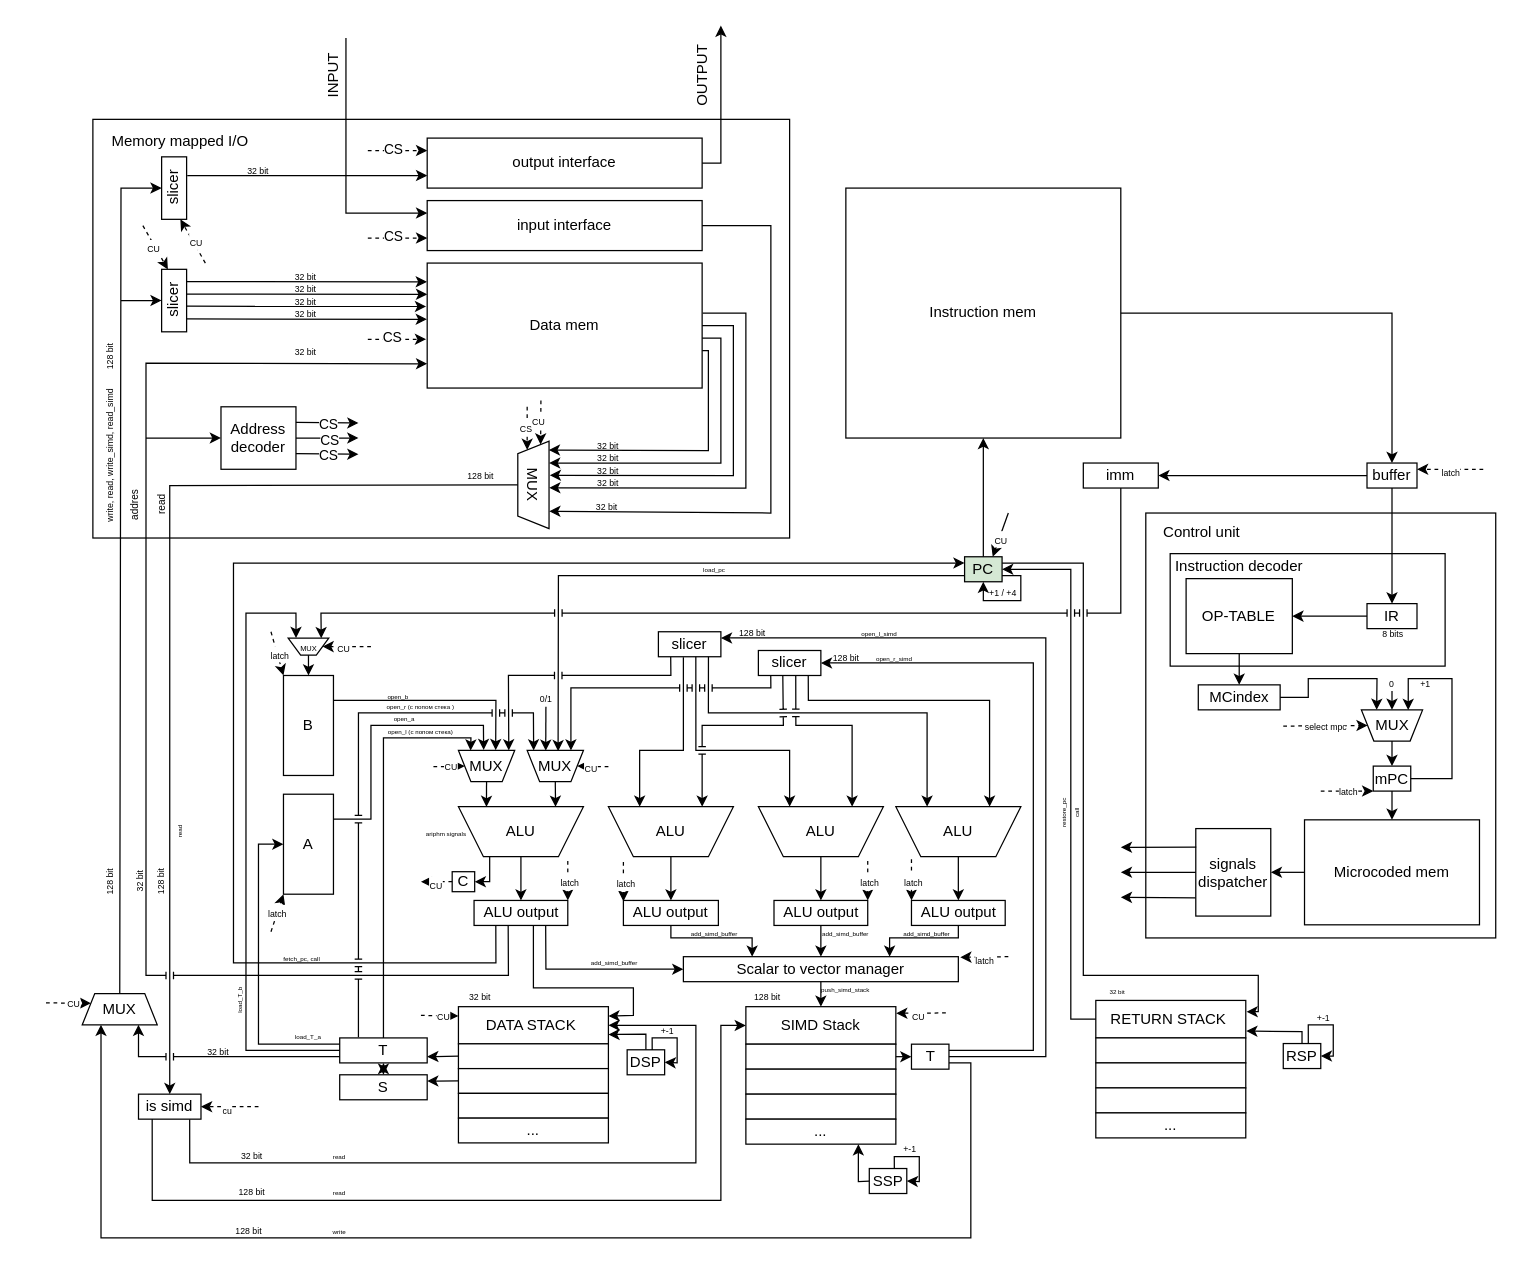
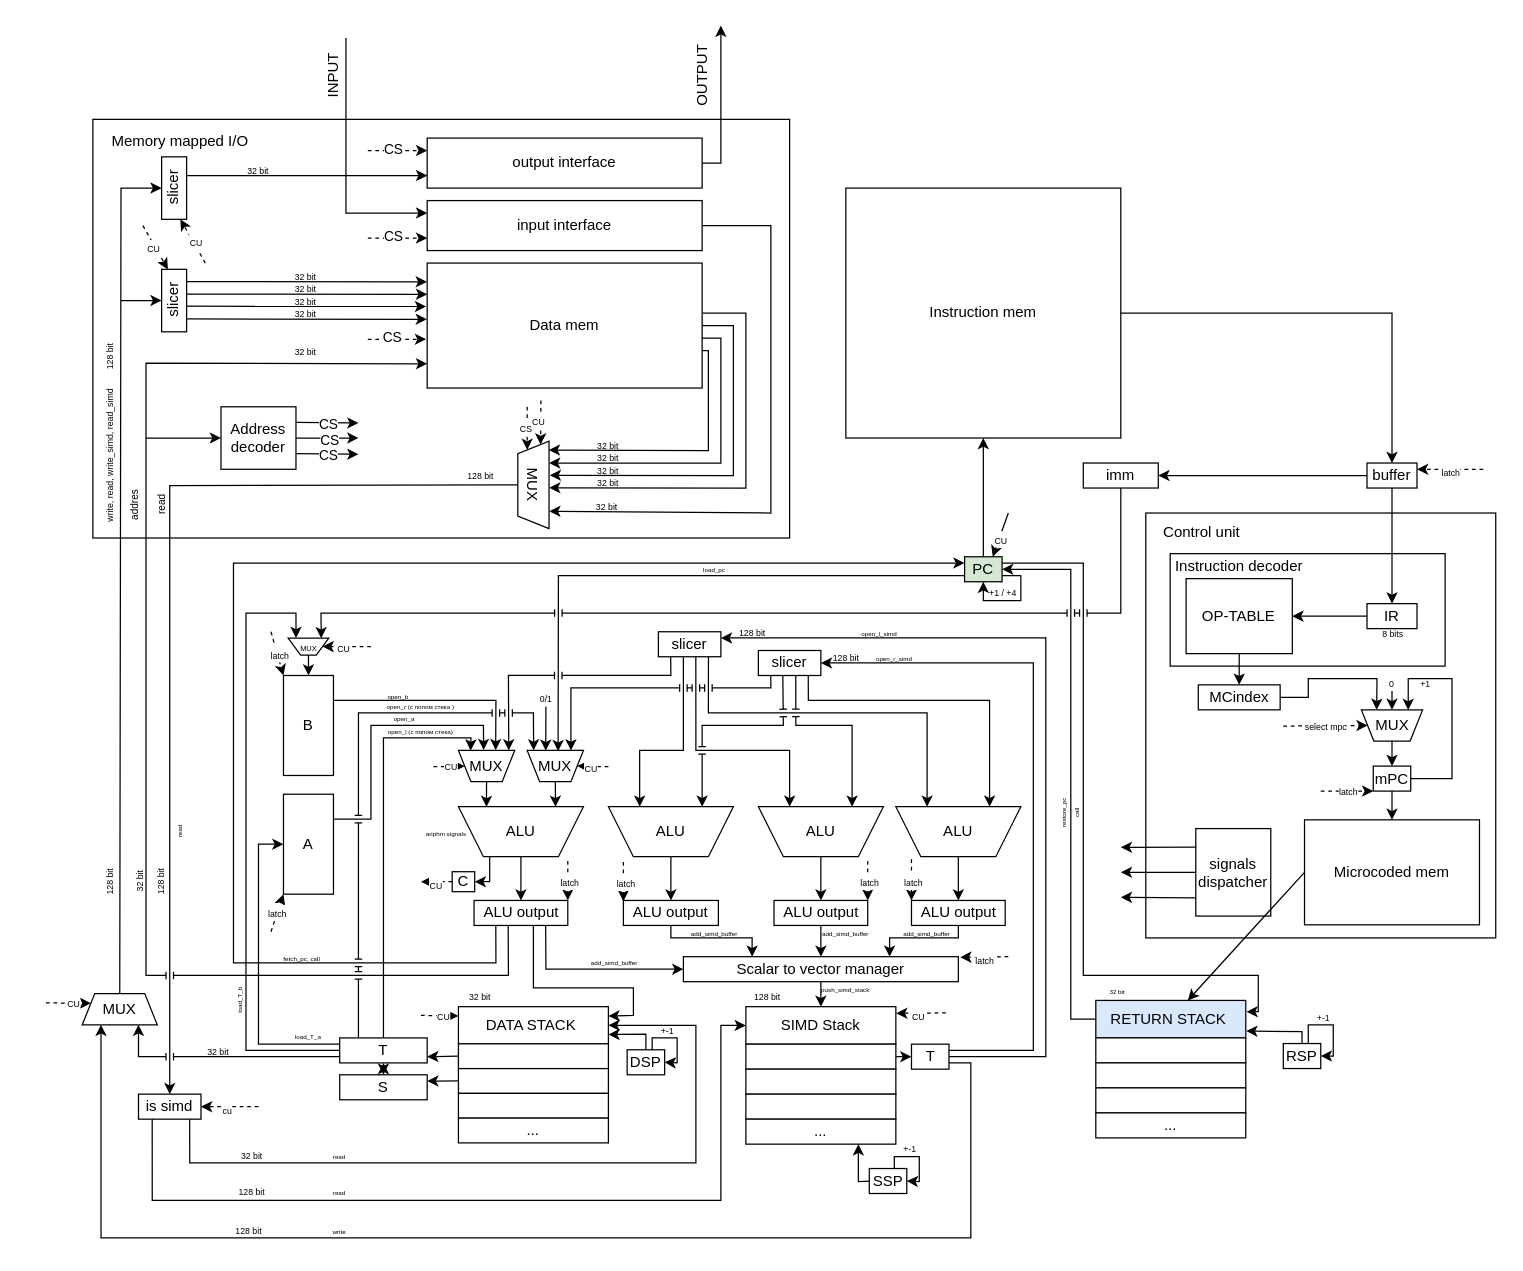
edge "Microcoded mem" -> "signals dispatcher": now "Microcoded mem" -> "RETURN STACK"
node "RETURN STACK": fillcolor #ffffff -> #dae8fc
